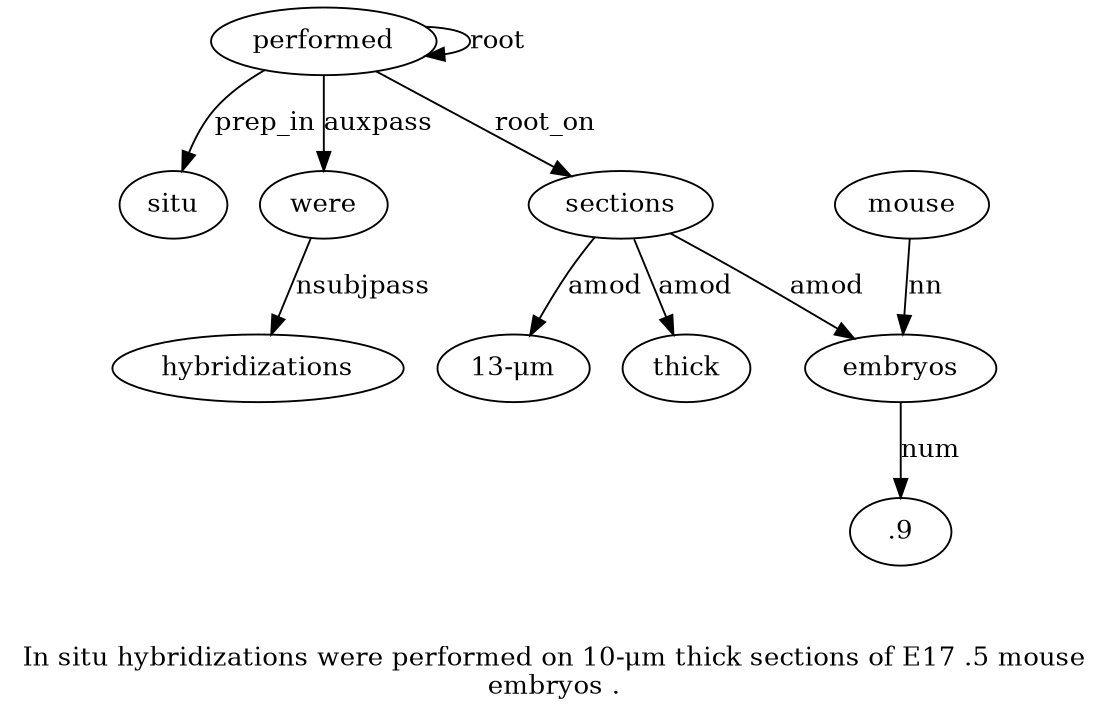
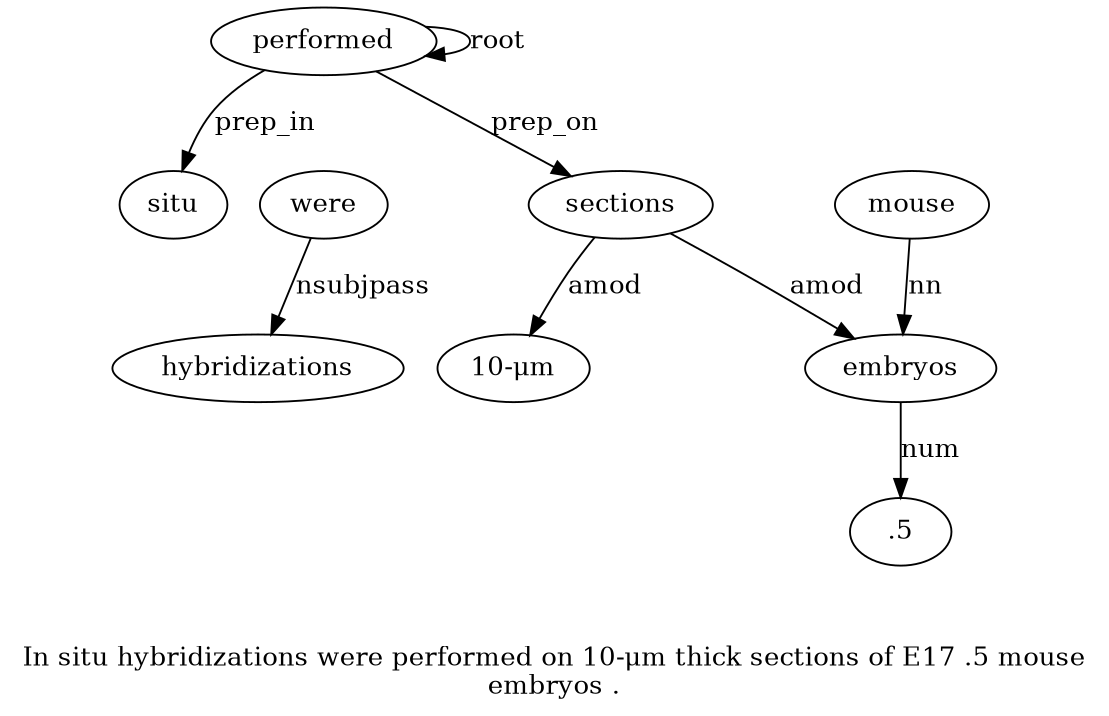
edge "performed" -> "were": removed, label "auxpass"
edge "performed" -> "sections": label "root_on" -> "prep_on"
node "13-μm": label "13-μm" -> "10-μm"
node "thick": removed
node ".9": label ".9" -> ".5"
